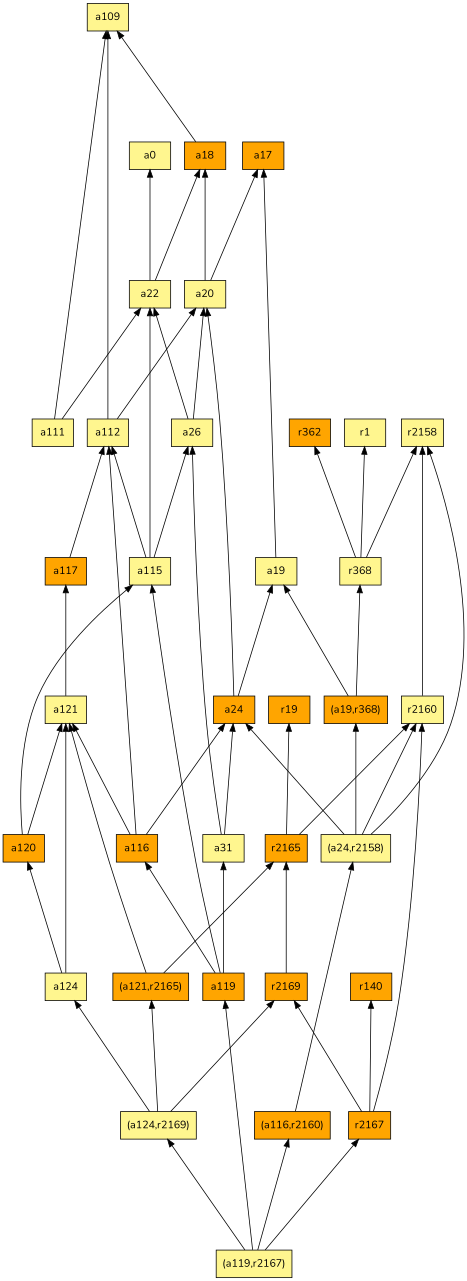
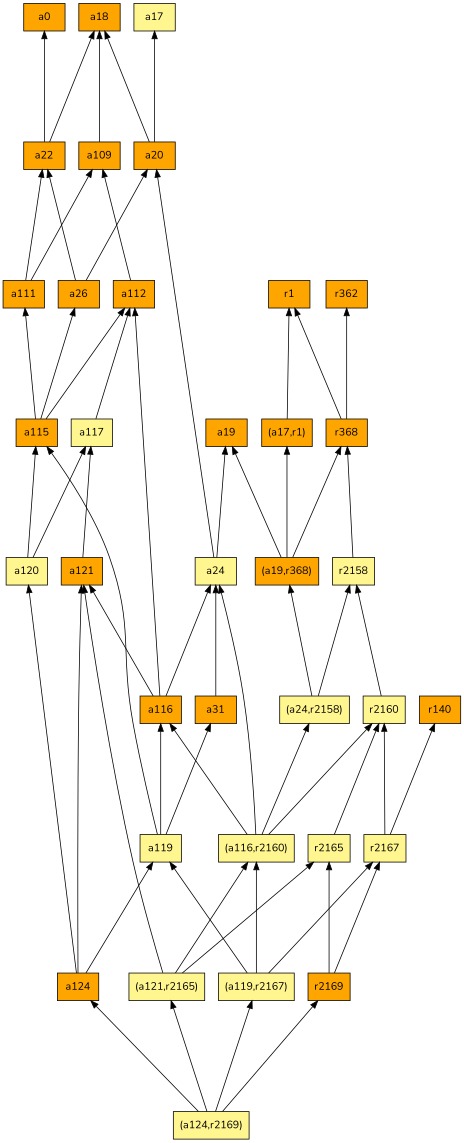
node "a109": fillcolor khaki1 -> orange
edge "a18" -> "a109": reversed
node "a0": fillcolor khaki1 -> orange
node "a17": fillcolor orange -> khaki1
node "a22": fillcolor khaki1 -> orange
node "a20": fillcolor khaki1 -> orange
edge "a112" -> "a20": removed
edge "a19" -> "a17": removed
node "a111": fillcolor khaki1 -> orange
node "a112": fillcolor khaki1 -> orange
node "a26": fillcolor khaki1 -> orange
node "(a17,r1)": added
node "r1": fillcolor khaki1 -> orange
edge "a115" -> "a22": now "a115" -> "a111"
edge "r368" -> "r2158": reversed
node "a117": fillcolor orange -> khaki1
node "a115": fillcolor khaki1 -> orange
node "a19": fillcolor khaki1 -> orange
node "r368": fillcolor khaki1 -> orange
edge "a31" -> "a26": removed
node "a121": fillcolor khaki1 -> orange
node "a24": fillcolor orange -> khaki1
node "r19": removed
edge "(a116,r2160)" -> "a116": added
edge "(a24,r2158)" -> "a24": now "(a116,r2160)" -> "a24"
edge "a120" -> "a121": now "a120" -> "a117"
edge "(a24,r2158)" -> "r2160": now "(a116,r2160)" -> "r2160"
node "a120": fillcolor orange -> khaki1
node "a31": fillcolor khaki1 -> orange
node "r2165": fillcolor orange -> khaki1
edge "a124" -> "a119": added
edge "(a121,r2165)" -> "(a116,r2160)": added
node "a124": fillcolor khaki1 -> orange
node "(a121,r2165)": fillcolor orange -> khaki1
node "a119": fillcolor orange -> khaki1
edge "r2167" -> "r2169": reversed
node "(a116,r2160)": fillcolor orange -> khaki1
node "r2167": fillcolor orange -> khaki1
edge "(a119,r2167)" -> "(a124,r2169)": reversed
